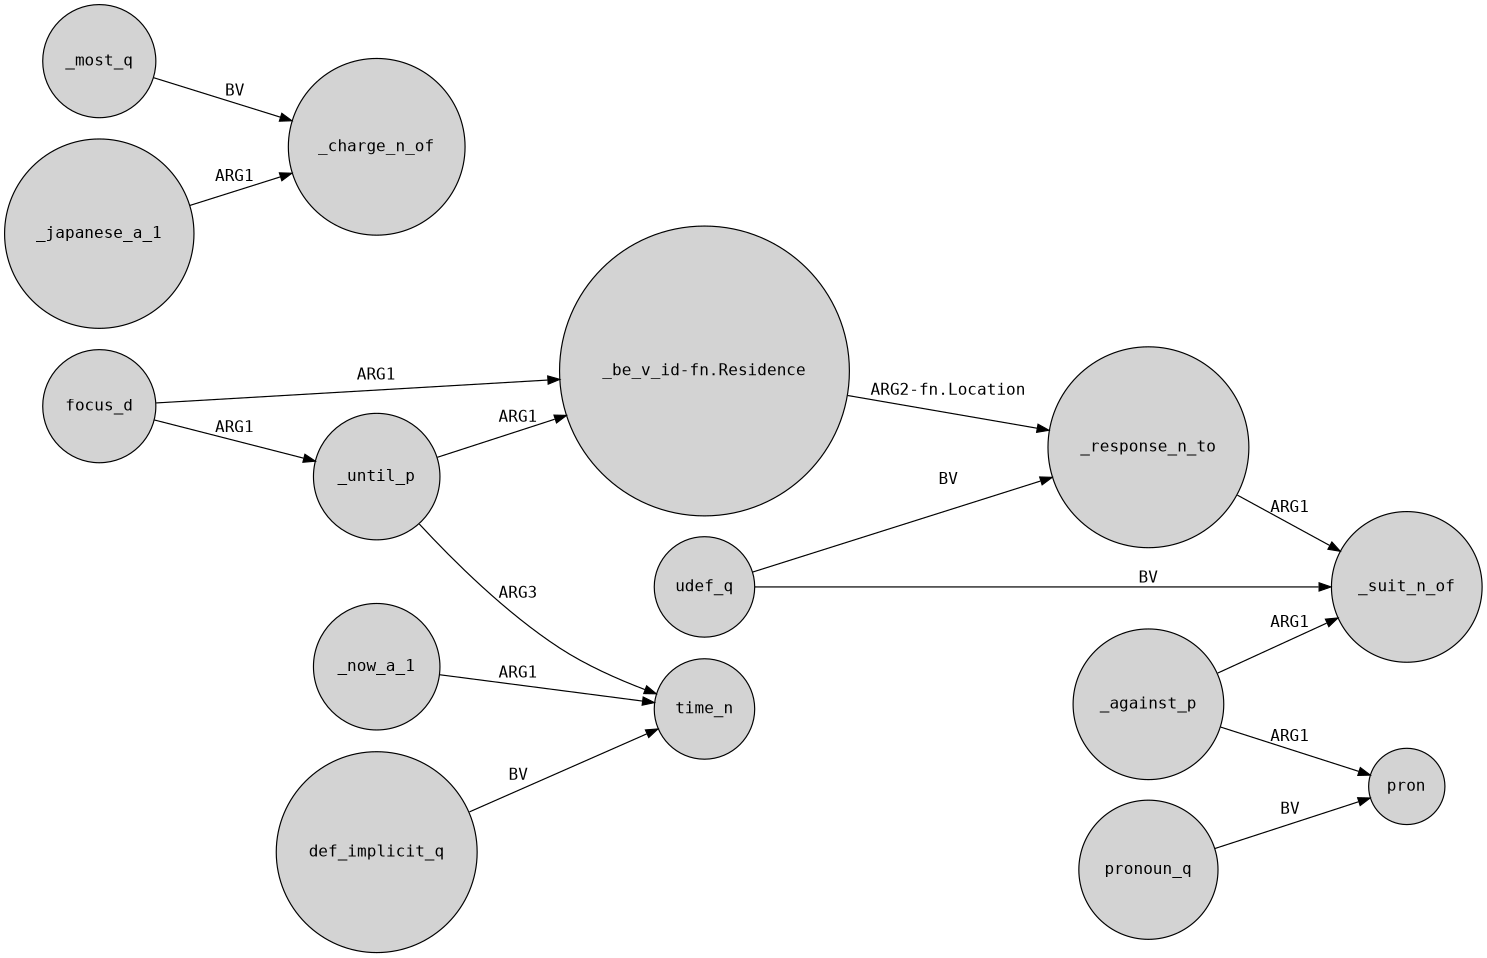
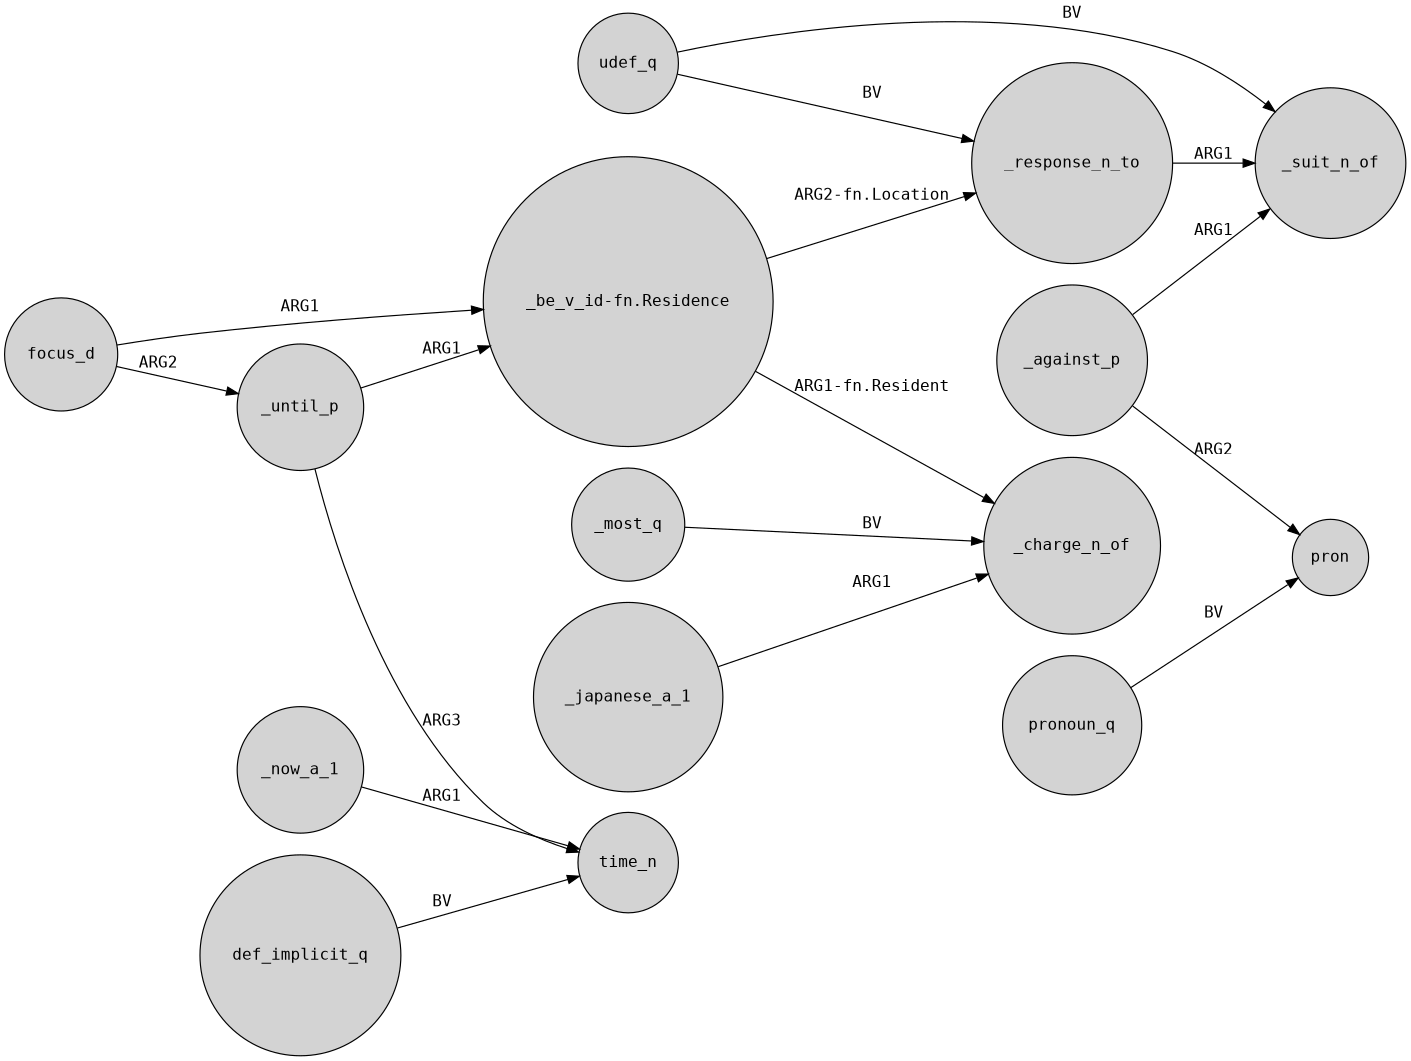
edge "focus_d" -> "_until_p": label "ARG1" -> "ARG2"
edge "_be_v_id-fn.Residence" -> "_charge_n_of": added, label "ARG1-fn.Resident"
edge "_against_p" -> "pron": label "ARG1" -> "ARG2"
